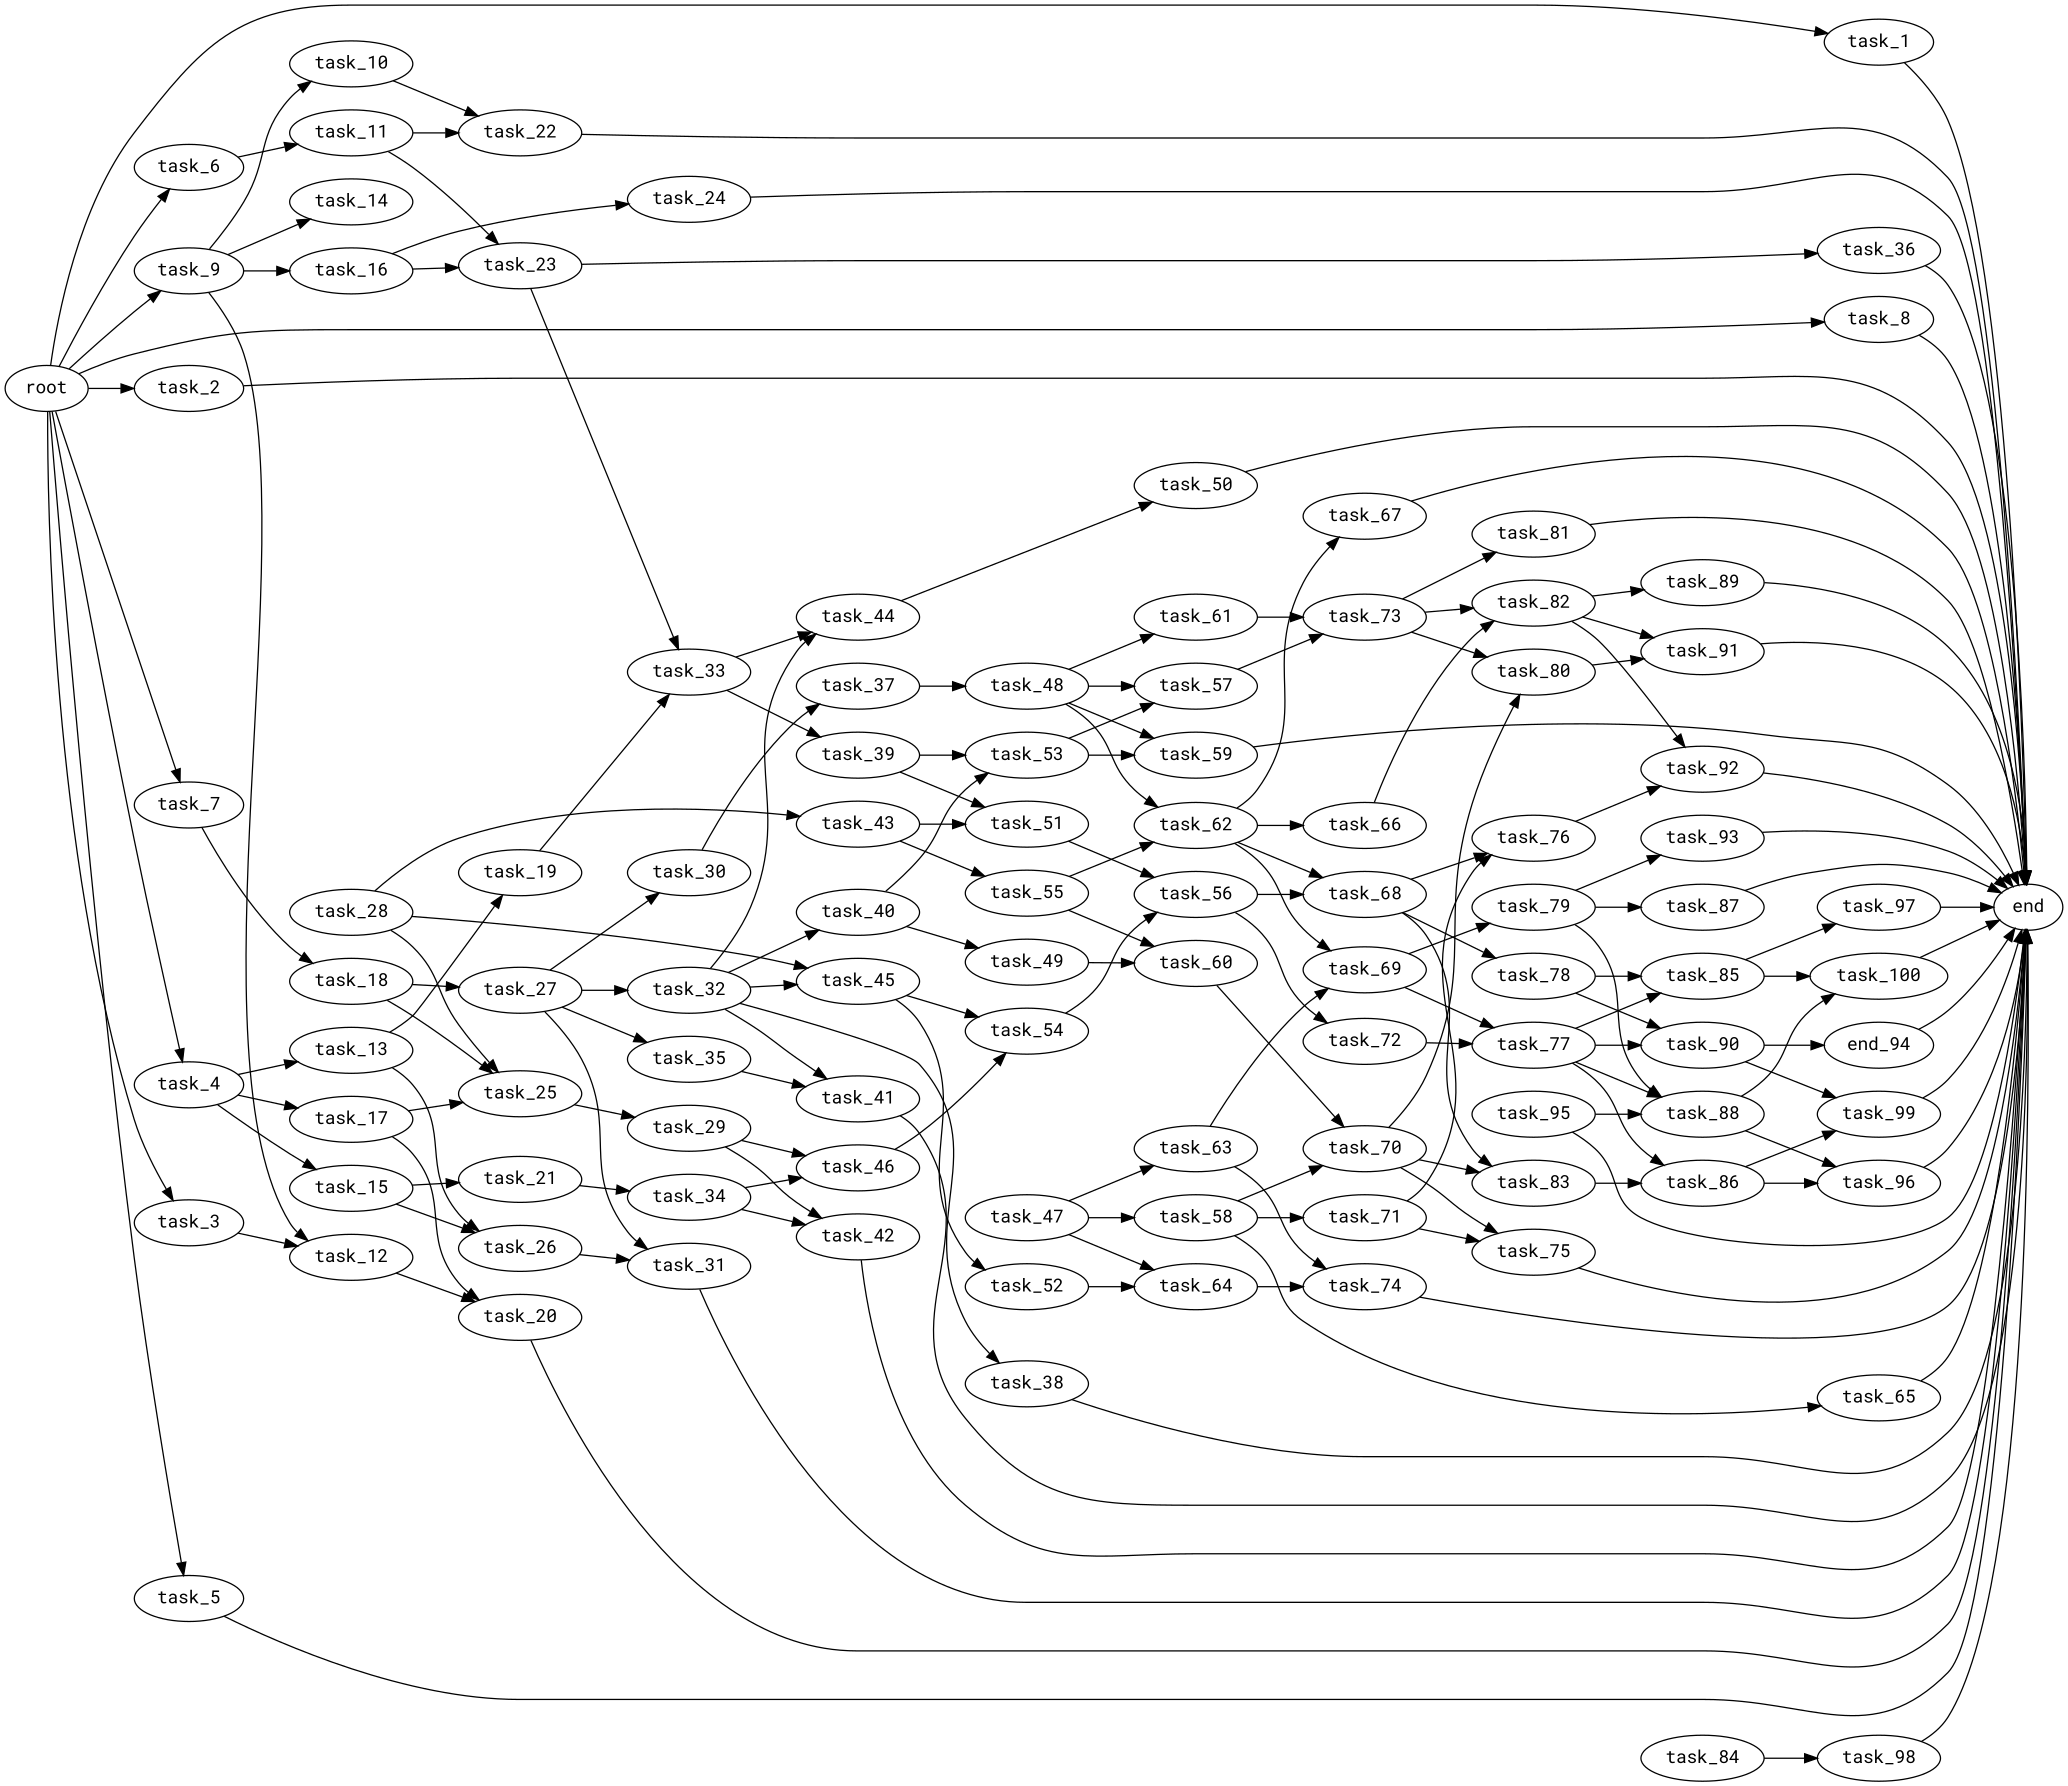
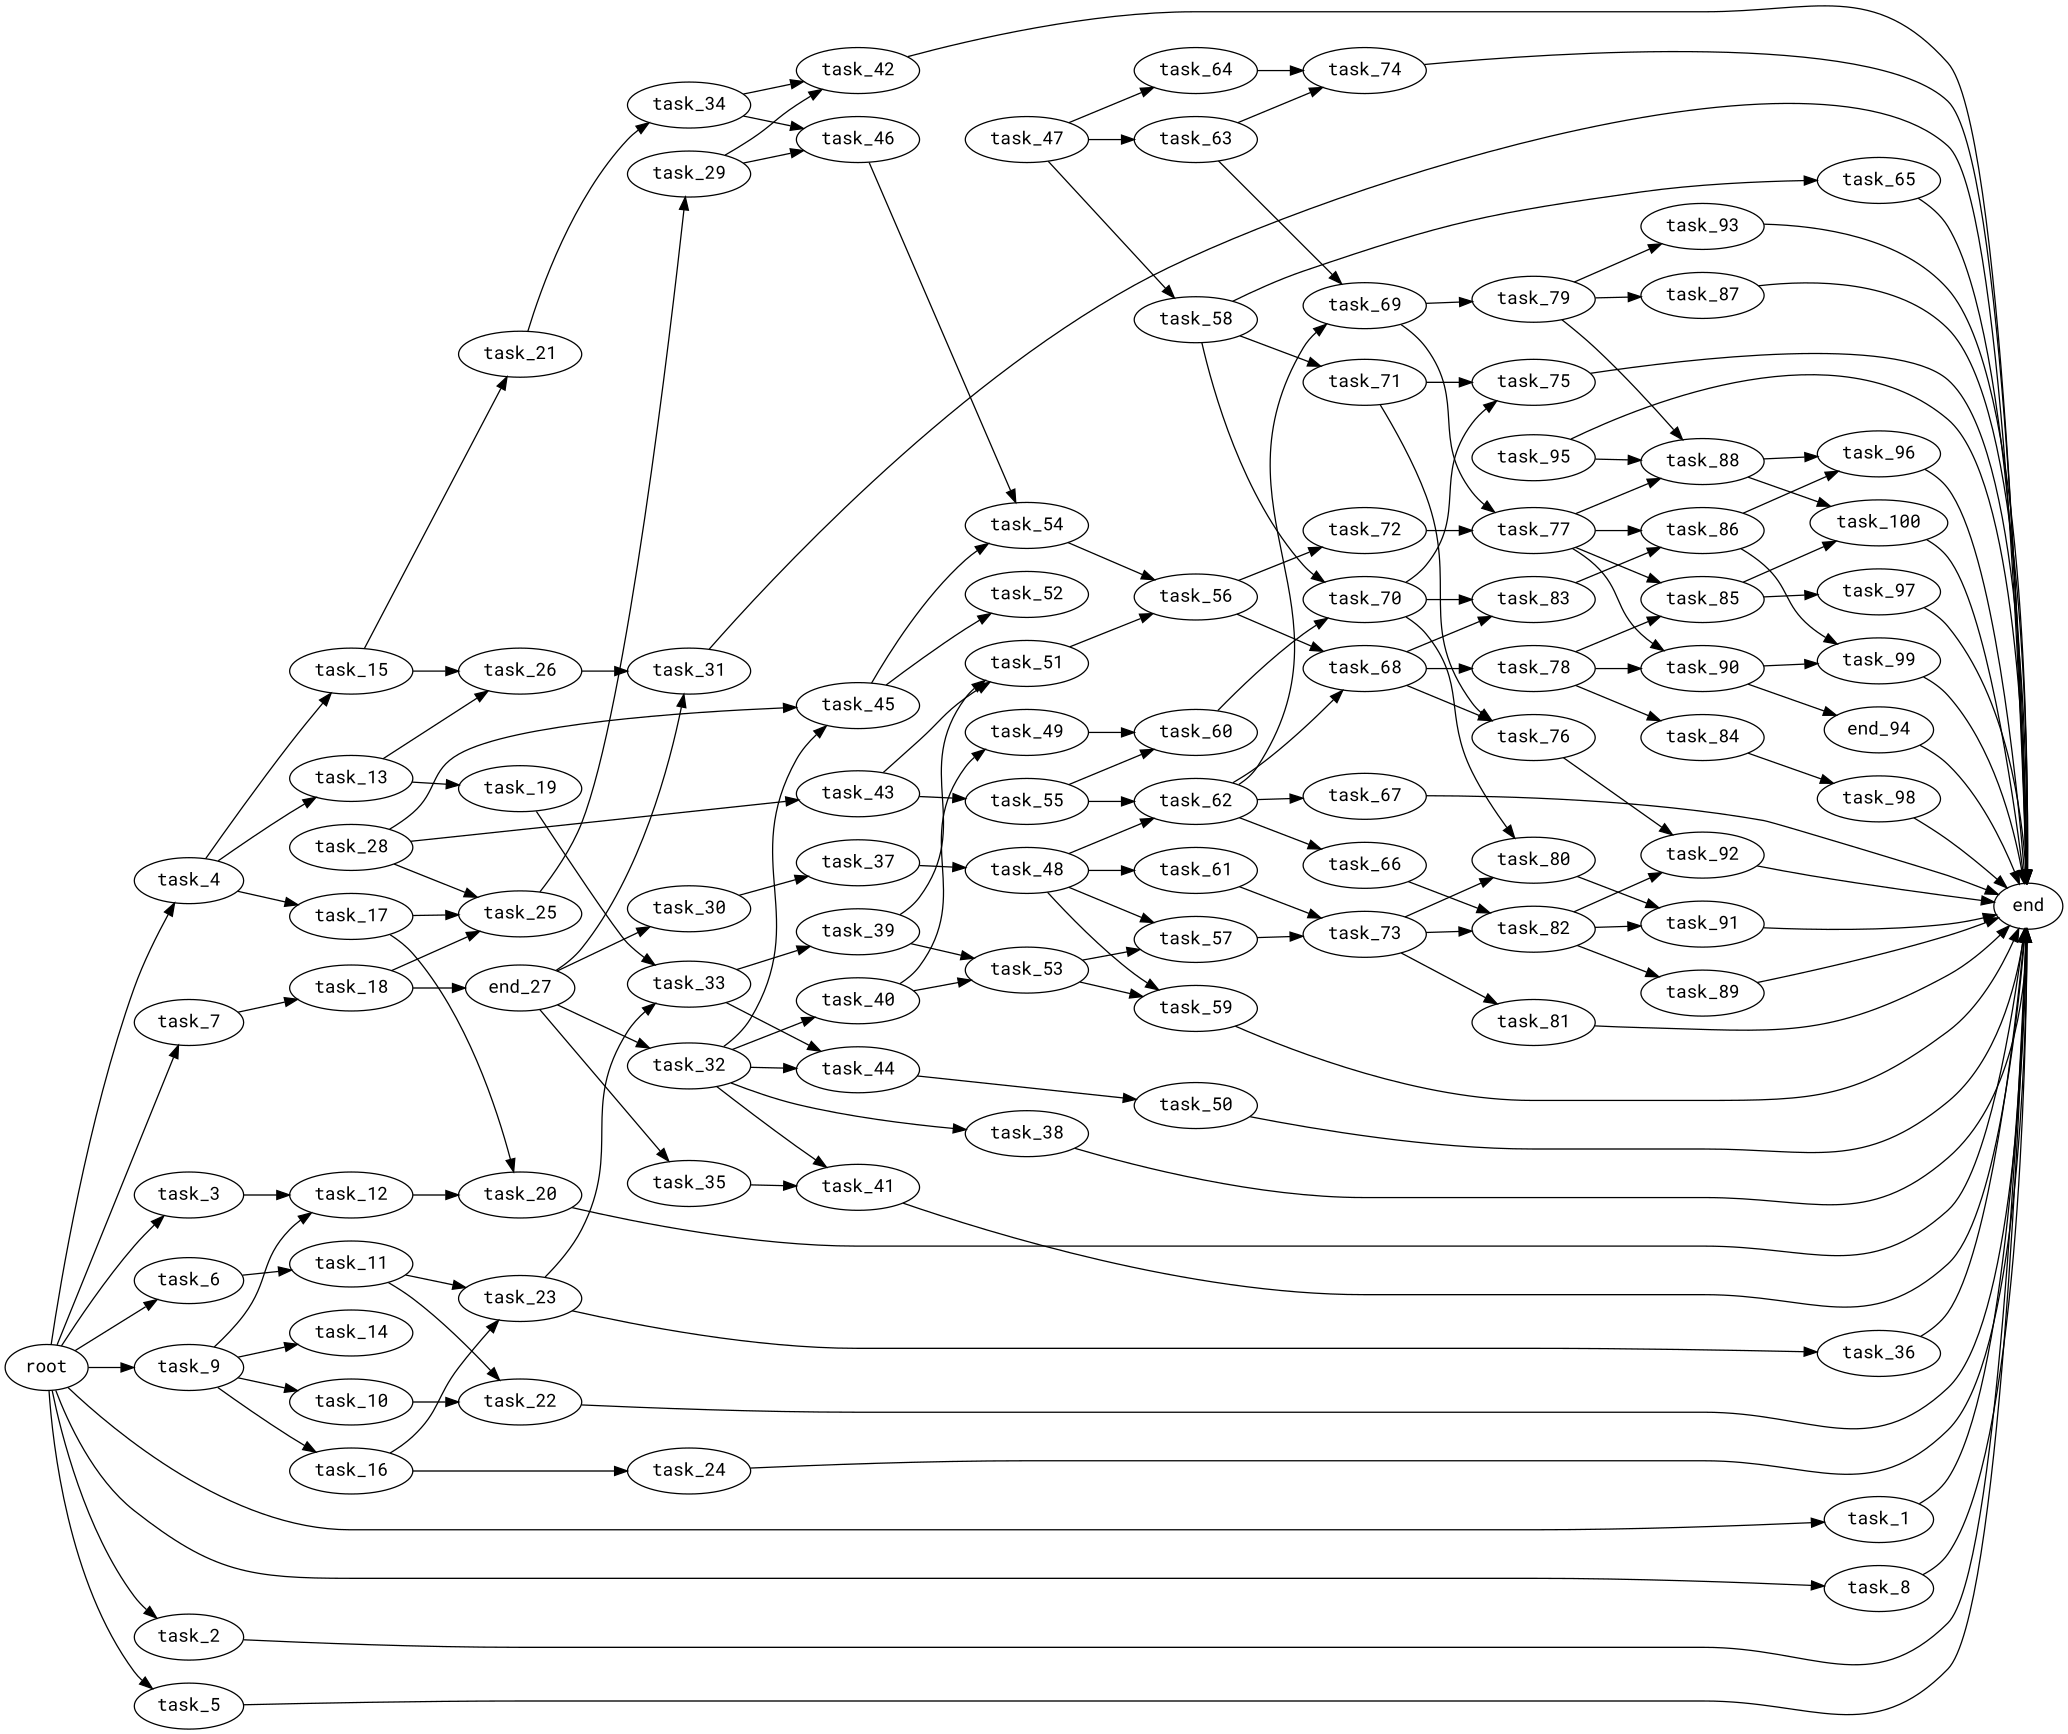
edge "task_78" -> "task_84": added
node "task_27": label "task_27" -> "end_27"
edge "task_52" -> "task_64": removed
